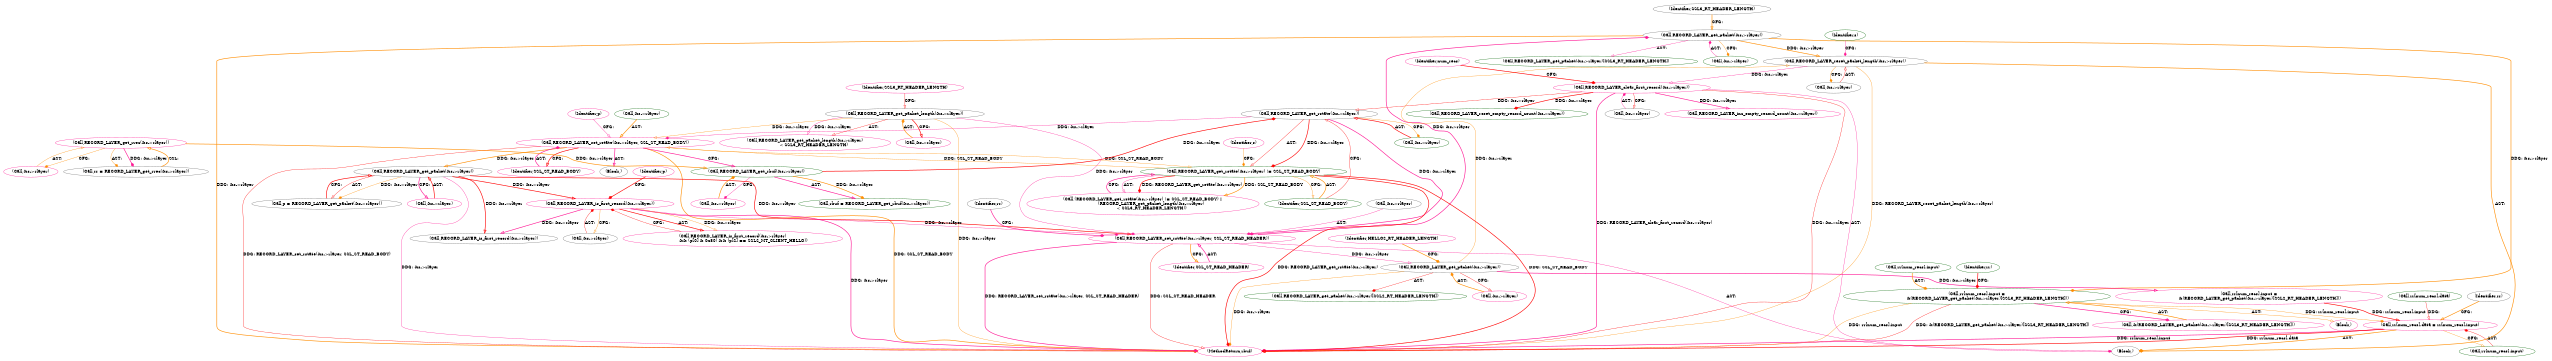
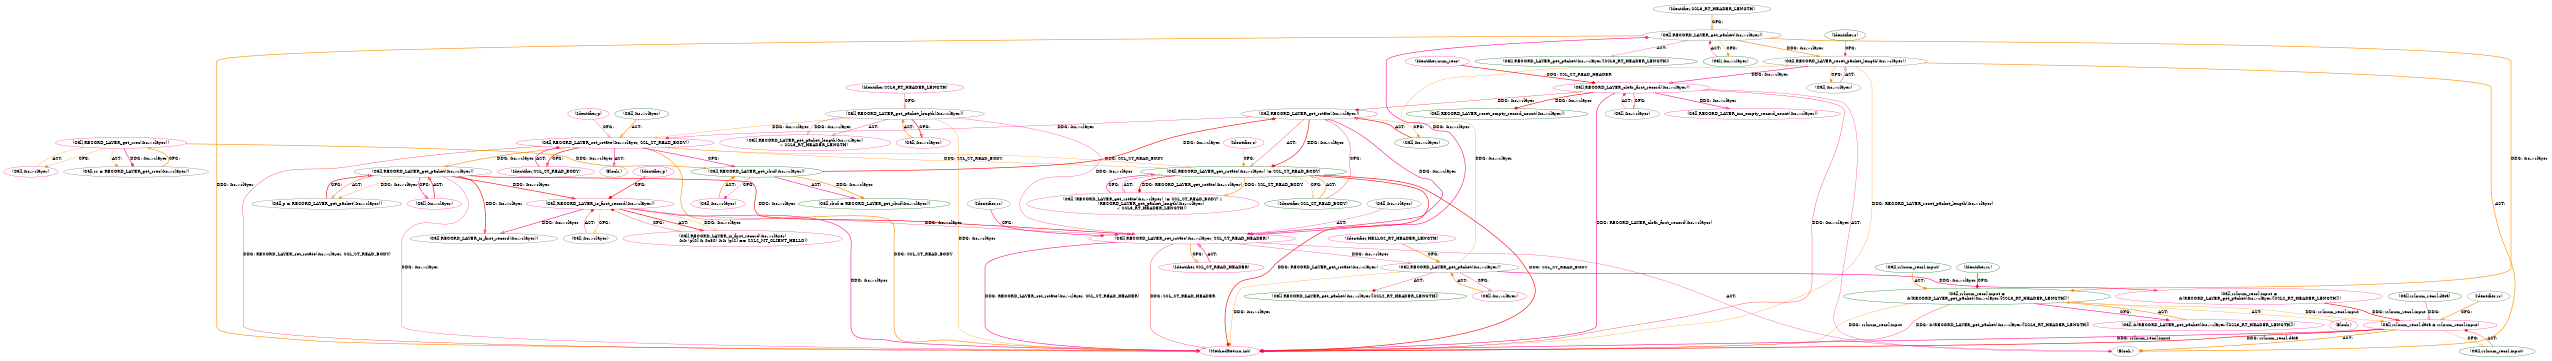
edge "(Call,RECORD_LAYER_reset_packet_length(&s->rlayer))" -> "(Call,RECORD_LAYER_clear_first_record(&s->rlayer))": style solid -> bold
edge "(Identifier,num_recs)" -> "(Call,RECORD_LAYER_clear_first_record(&s->rlayer))": label "CFG: " -> "DDG: SSL_ST_READ_HEADER"
edge "(Call,RECORD_LAYER_clear_first_record(&s->rlayer))" -> "(Call,RECORD_LAYER_get_rstate(&s->rlayer))": arrowhead onormal -> diamond
edge "(Call,rr = RECORD_LAYER_get_rrec(&s->rlayer))" -> "(Call,RECORD_LAYER_get_rrec(&s->rlayer))": label "SSL: " -> "CFG: "
node "(MethodReturn,rbuf)": label "(MethodReturn,rbuf)" -> "(MethodReturn,int)"
